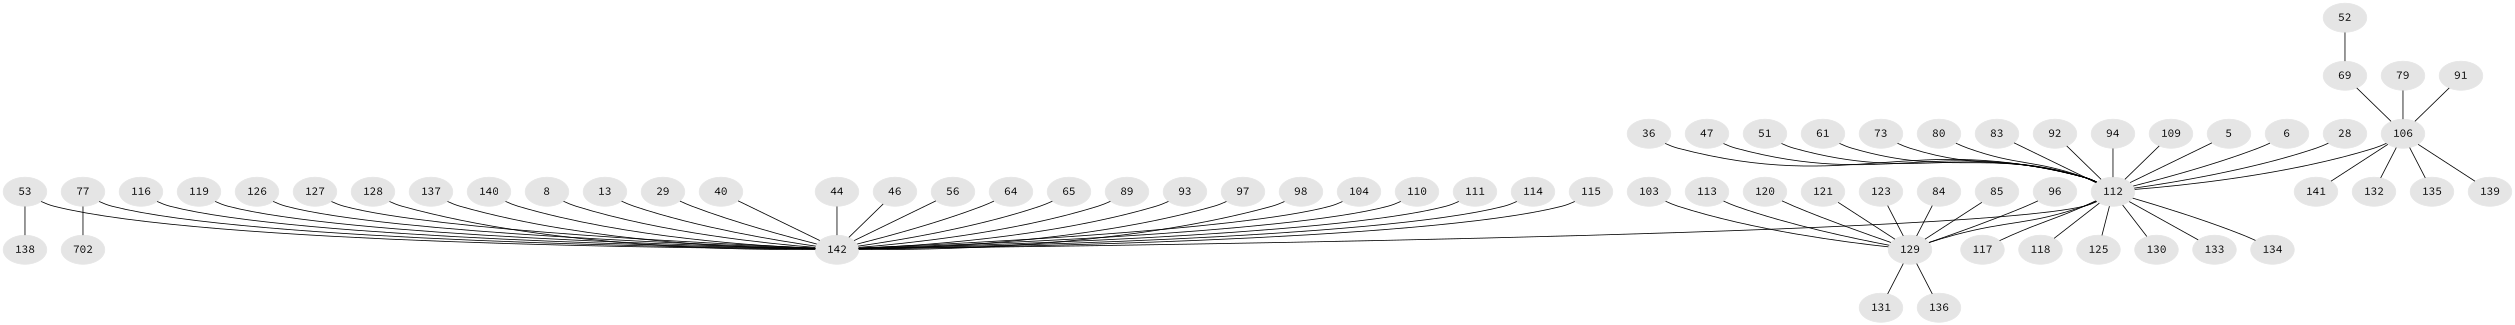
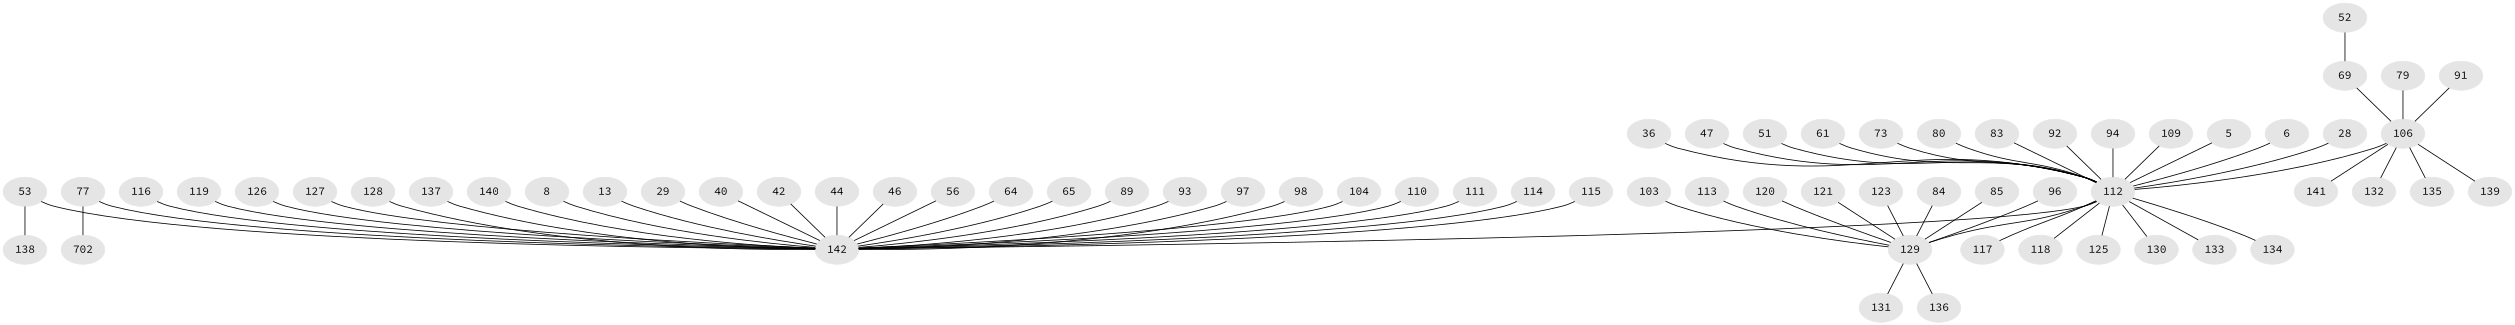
node "42": added
